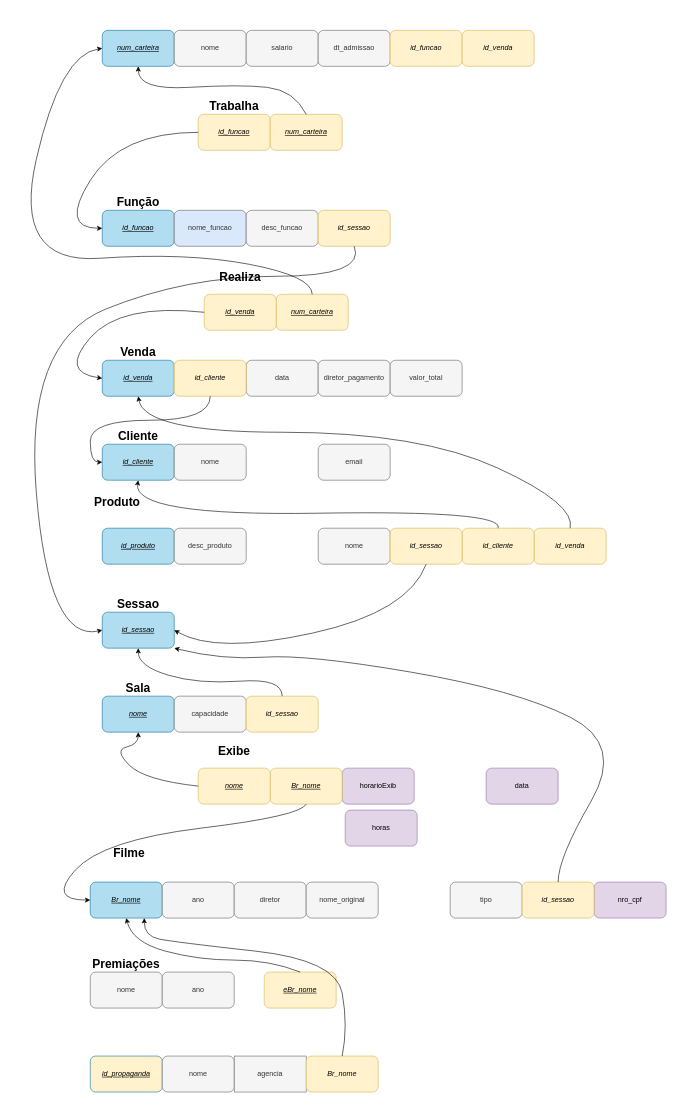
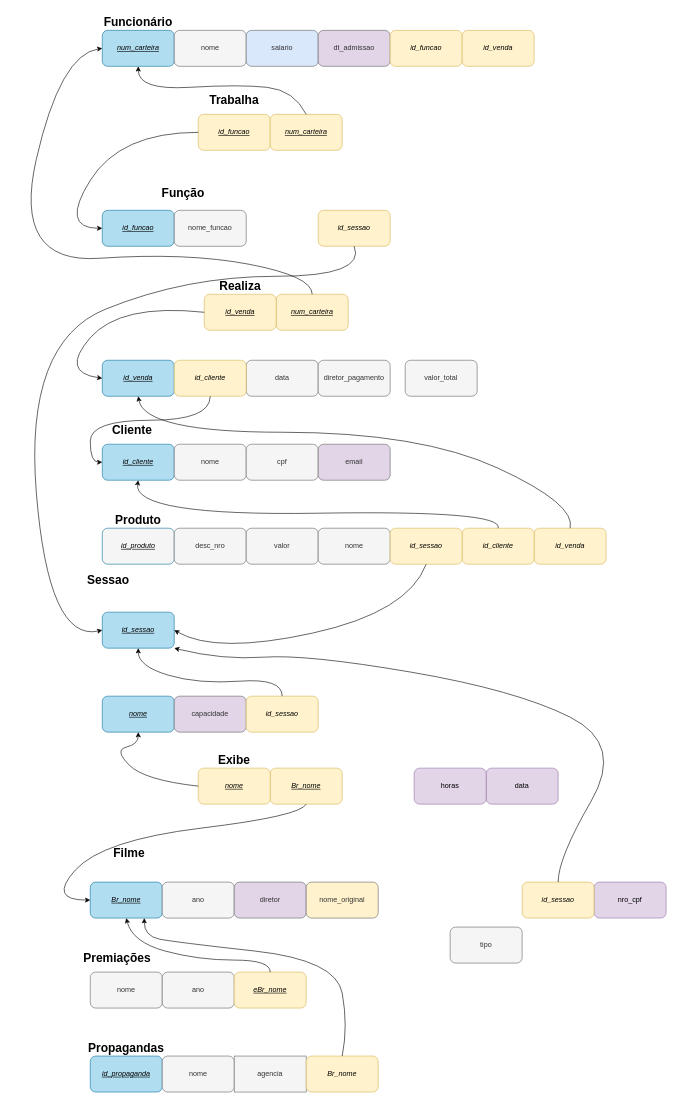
node "Funcionário": added
node "salario": fillcolor #f5f5f5 -> #dae8fc
node "dt_admissao": fillcolor #f5f5f5 -> #e1d5e7
node "Trabalha": moved (234, 105) -> (234, 99)
node "Função": moved (138, 201) -> (183, 192)
node "nome_funcao": fillcolor #dae8fc -> #f5f5f5
node "desc_funcao": removed
node "Realiza": moved (240, 276) -> (240, 285)
node "Venda": removed
node "valor_total": moved (426, 378) -> (441, 378)
node "Cliente": moved (138, 435) -> (132, 429)
node "cpf": added
node "email": fillcolor #f5f5f5 -> #e1d5e7
node "Produto": moved (117, 501) -> (138, 519)
node "id_produto": fillcolor #b1ddf0 -> #f5f5f5
node "desc_produto": label "desc_produto" -> "desc_nro"
node "valor": added
node "Sessao": moved (138, 603) -> (108, 579)
node "Sala": removed
node "capacidade": fillcolor #f5f5f5 -> #e1d5e7
node "Exibe": moved (234, 750) -> (234, 759)
node "horarioExib": removed
node "horas": moved (381, 828) -> (450, 786)
node "diretor": fillcolor #f5f5f5 -> #e1d5e7
node "nome_original": fillcolor #f5f5f5 -> #fff2cc
node "tipo": moved (486, 900) -> (486, 945)
node "Premiações": moved (126, 963) -> (117, 957)
node "eBr_nome": moved (300, 990) -> (270, 990)
node "Propagandas": added
node "id_propaganda": fillcolor #fff2cc -> #b1ddf0
